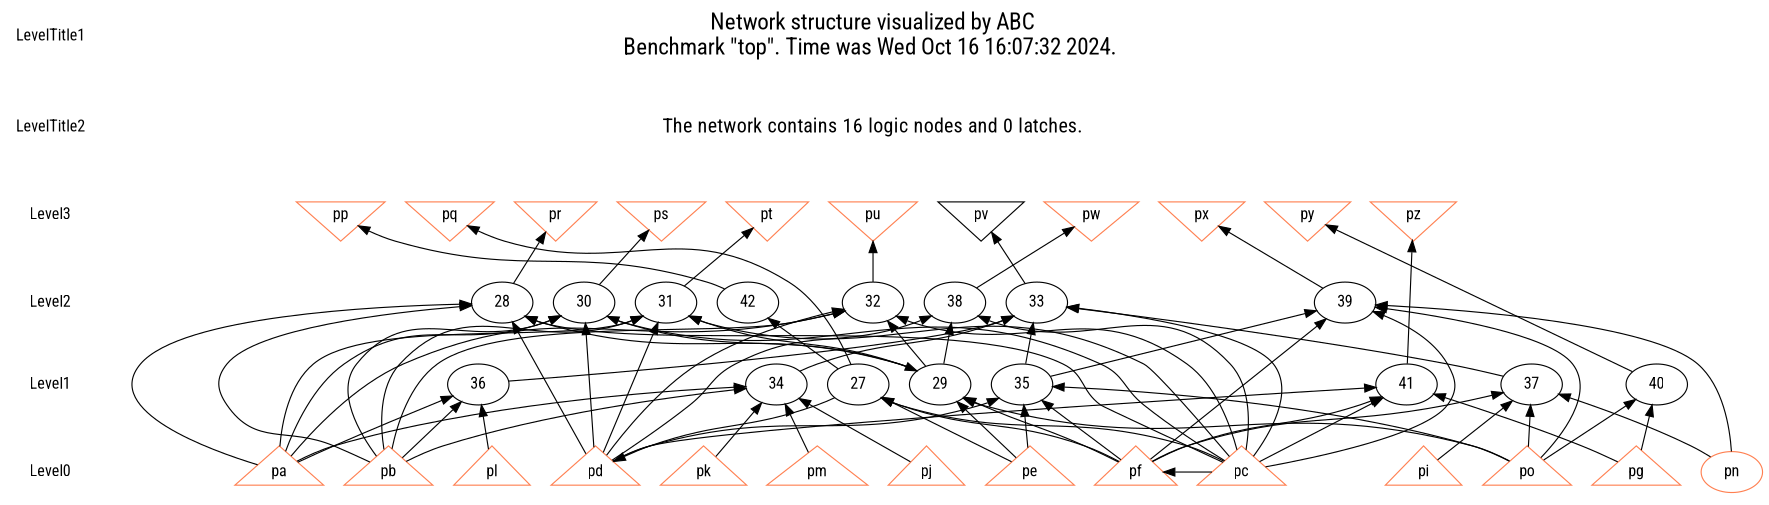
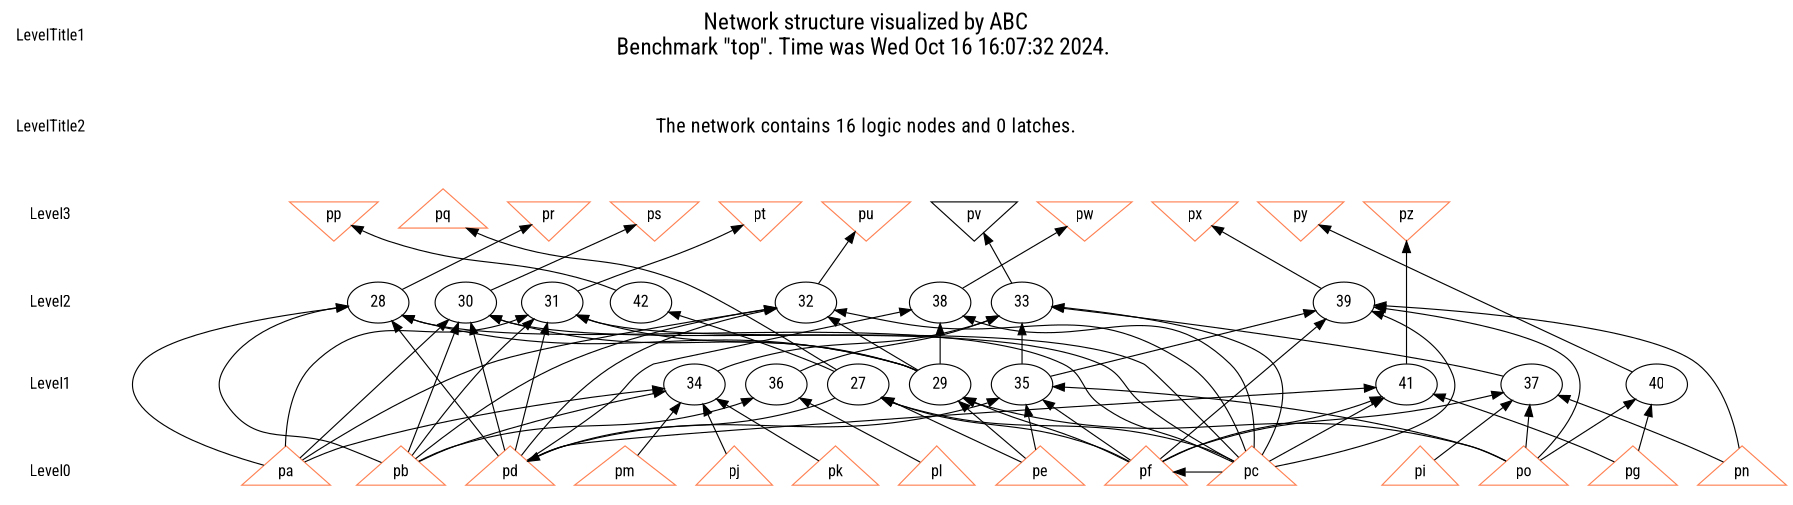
node "pq": shape invtriangle -> triangle
edge "30" -> "29": reversed
edge "pa" -> "36": removed
node "pn": shape ellipse -> triangle
